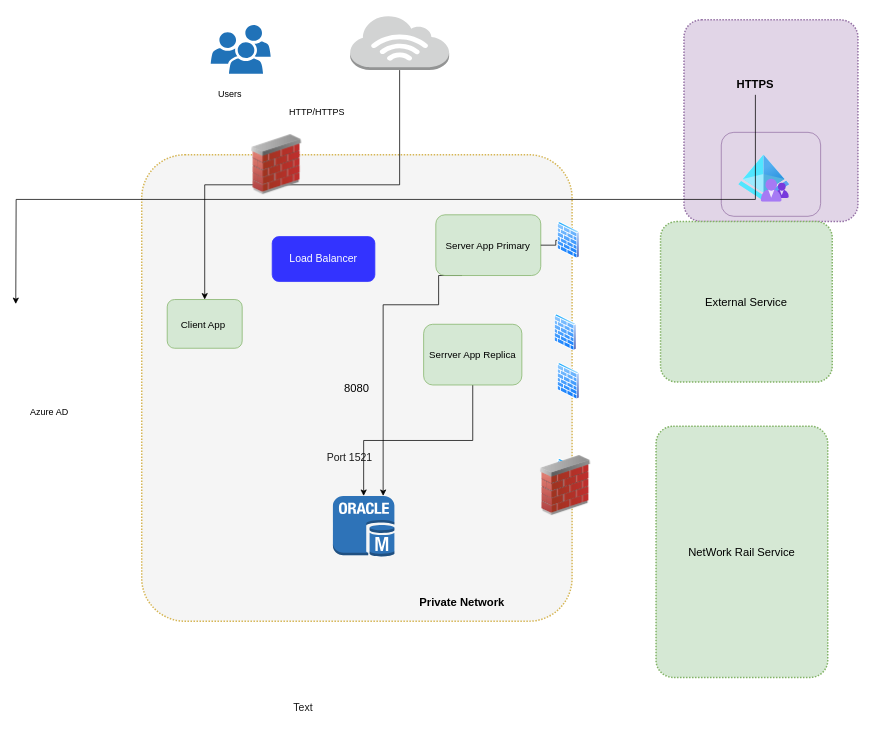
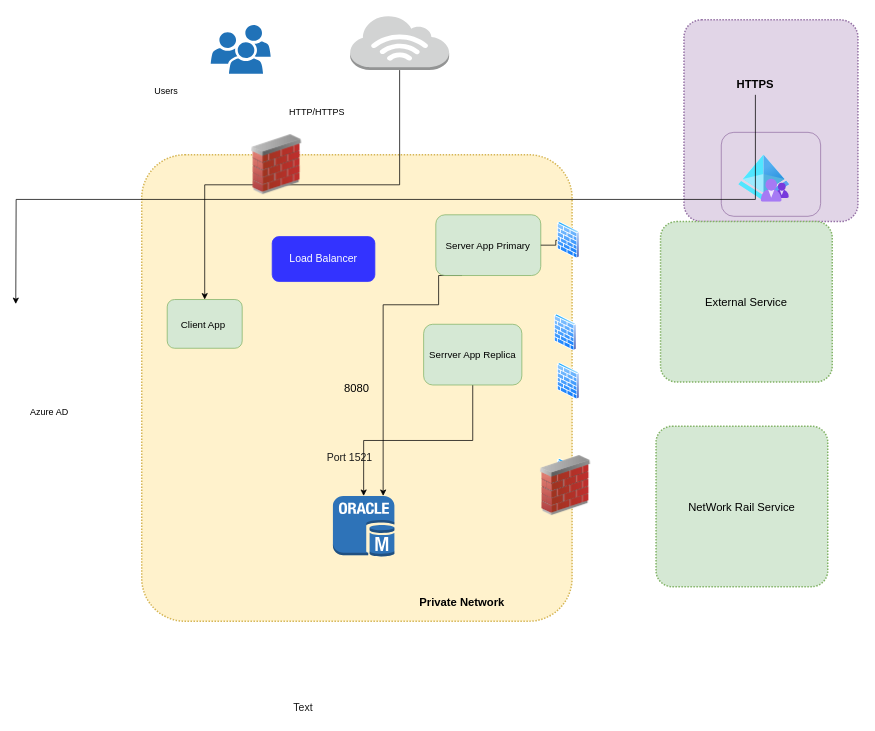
node "Users": moved (230, 95) -> (166, 91)
node "8080": fillcolor #f5f5f5 -> #fff2cc
node "NetWork Rail Service": size 172x251 -> 172x161
